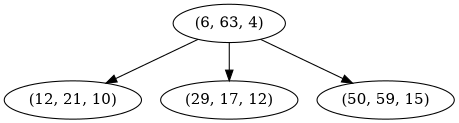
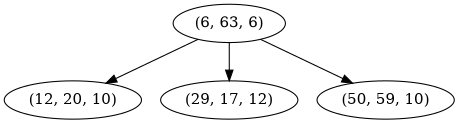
node "(6, 63, 4)": label "(6, 63, 4)" -> "(6, 63, 6)"
node "(12, 21, 10)": label "(12, 21, 10)" -> "(12, 20, 10)"
node "(50, 59, 15)": label "(50, 59, 15)" -> "(50, 59, 10)"
